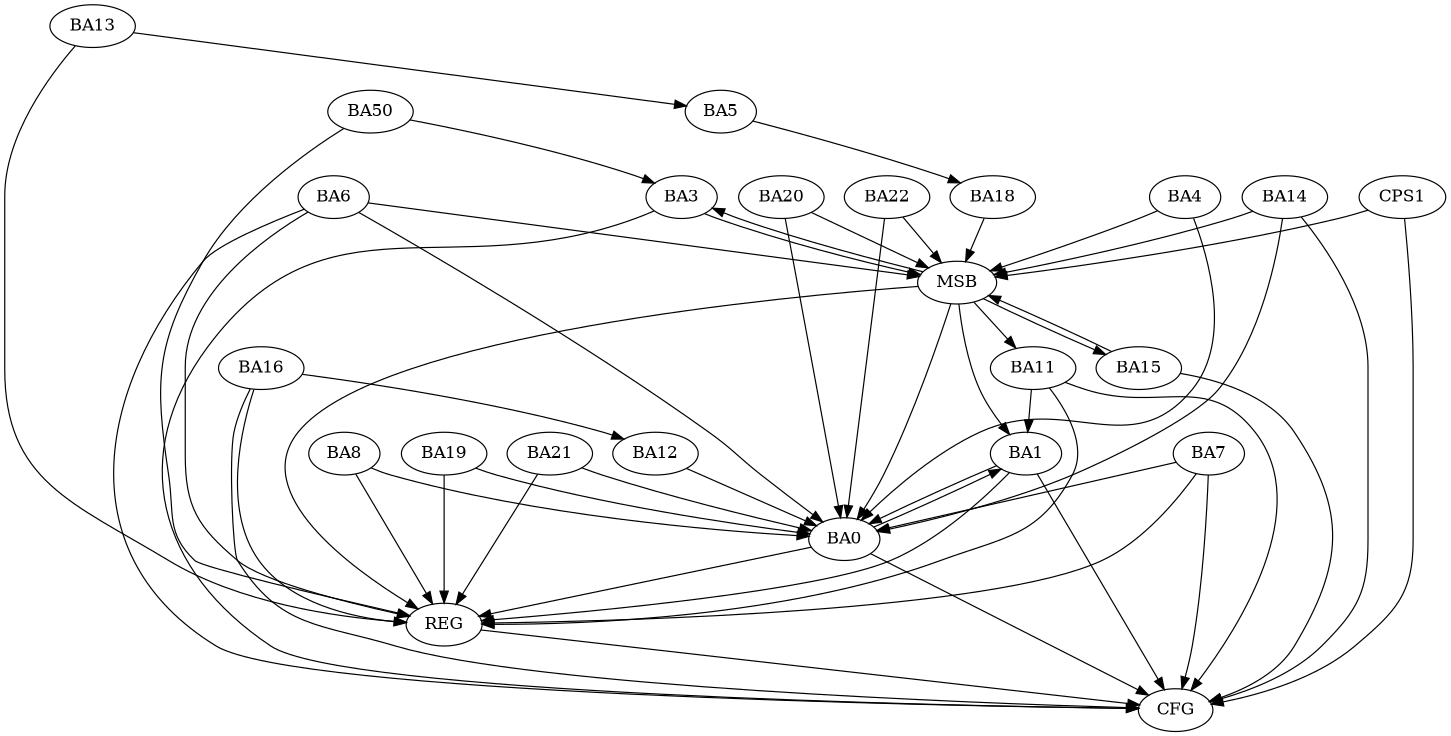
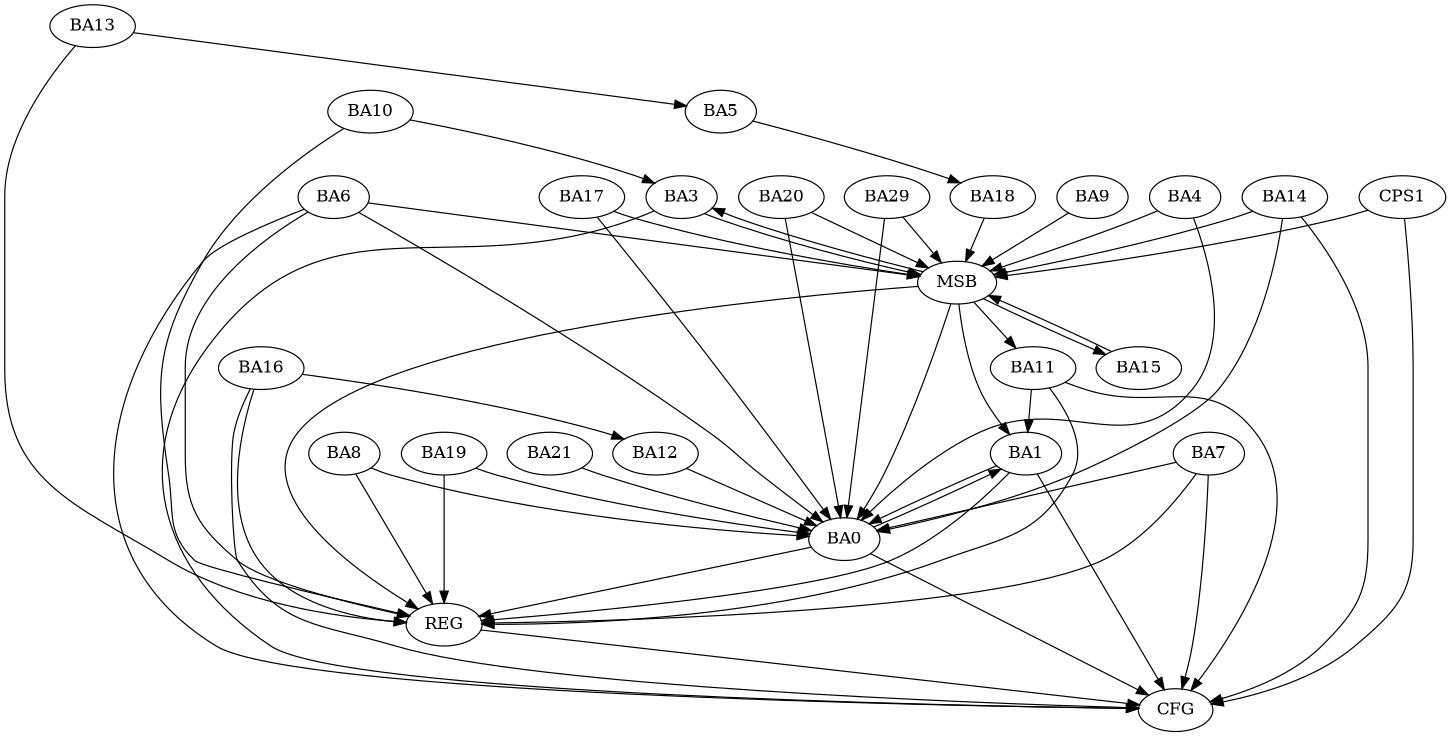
node "BA50": label "BA50" -> "BA10"
node "BA17": added
node "BA22": label "BA22" -> "BA29"
node "BA9": added
edge "BA15" -> "CFG": removed
edge "BA21" -> "REG": removed
